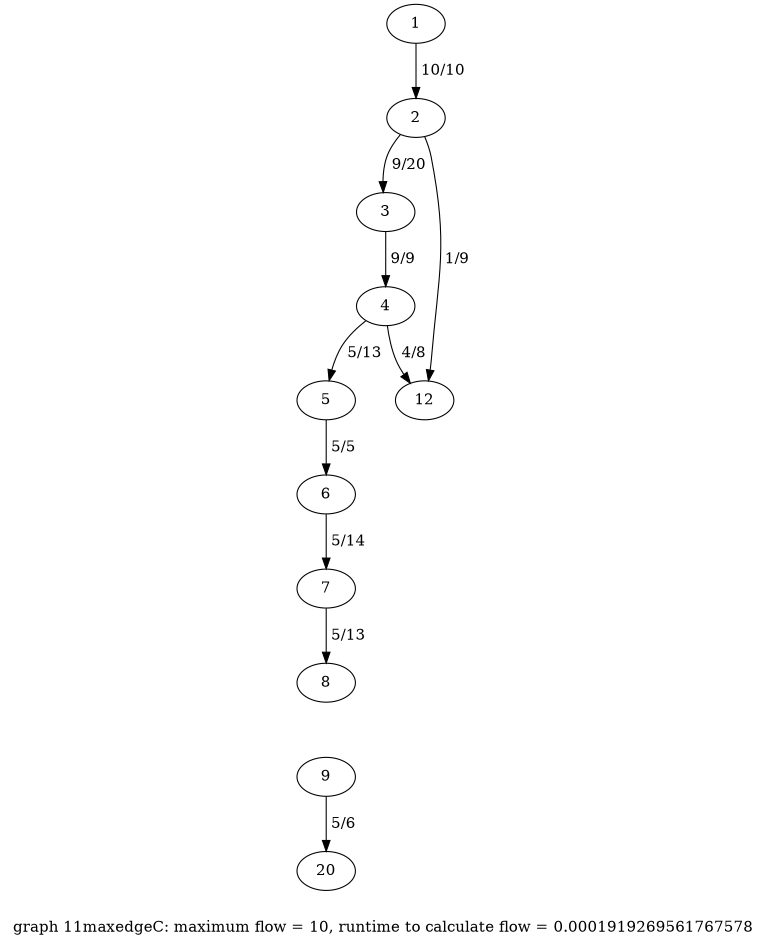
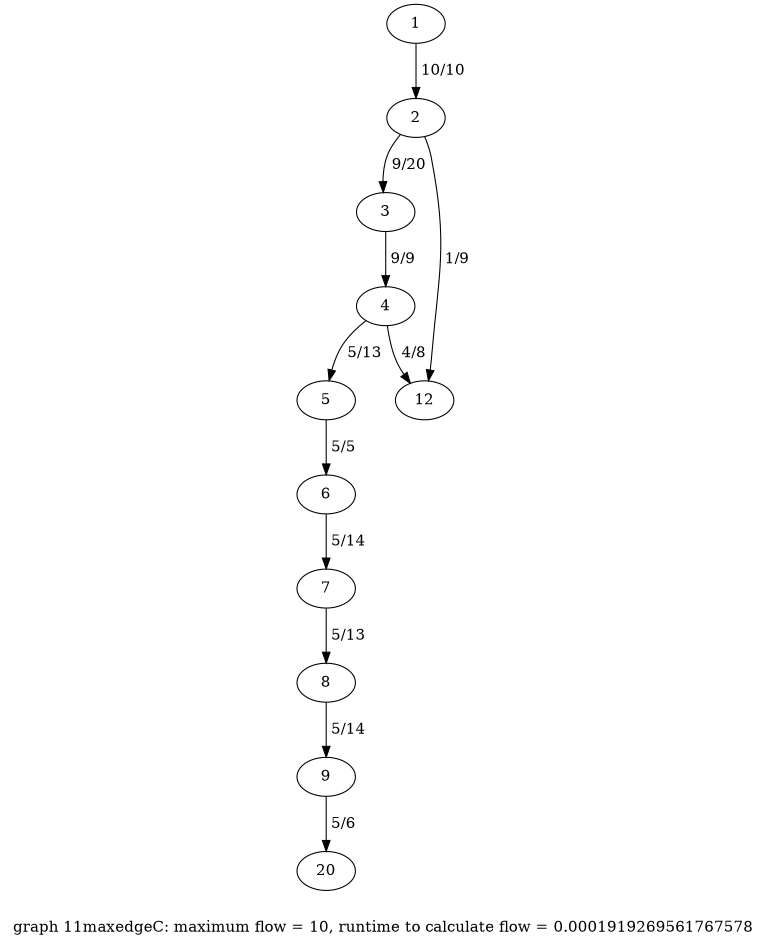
edge "8" -> "9": added, label "5/14"
